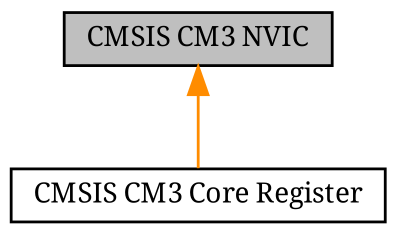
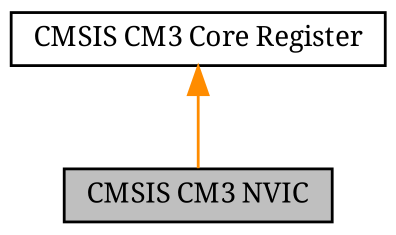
edge "CMSIS CM3 Core Register" -> "CMSIS CM3 NVIC": reversed
